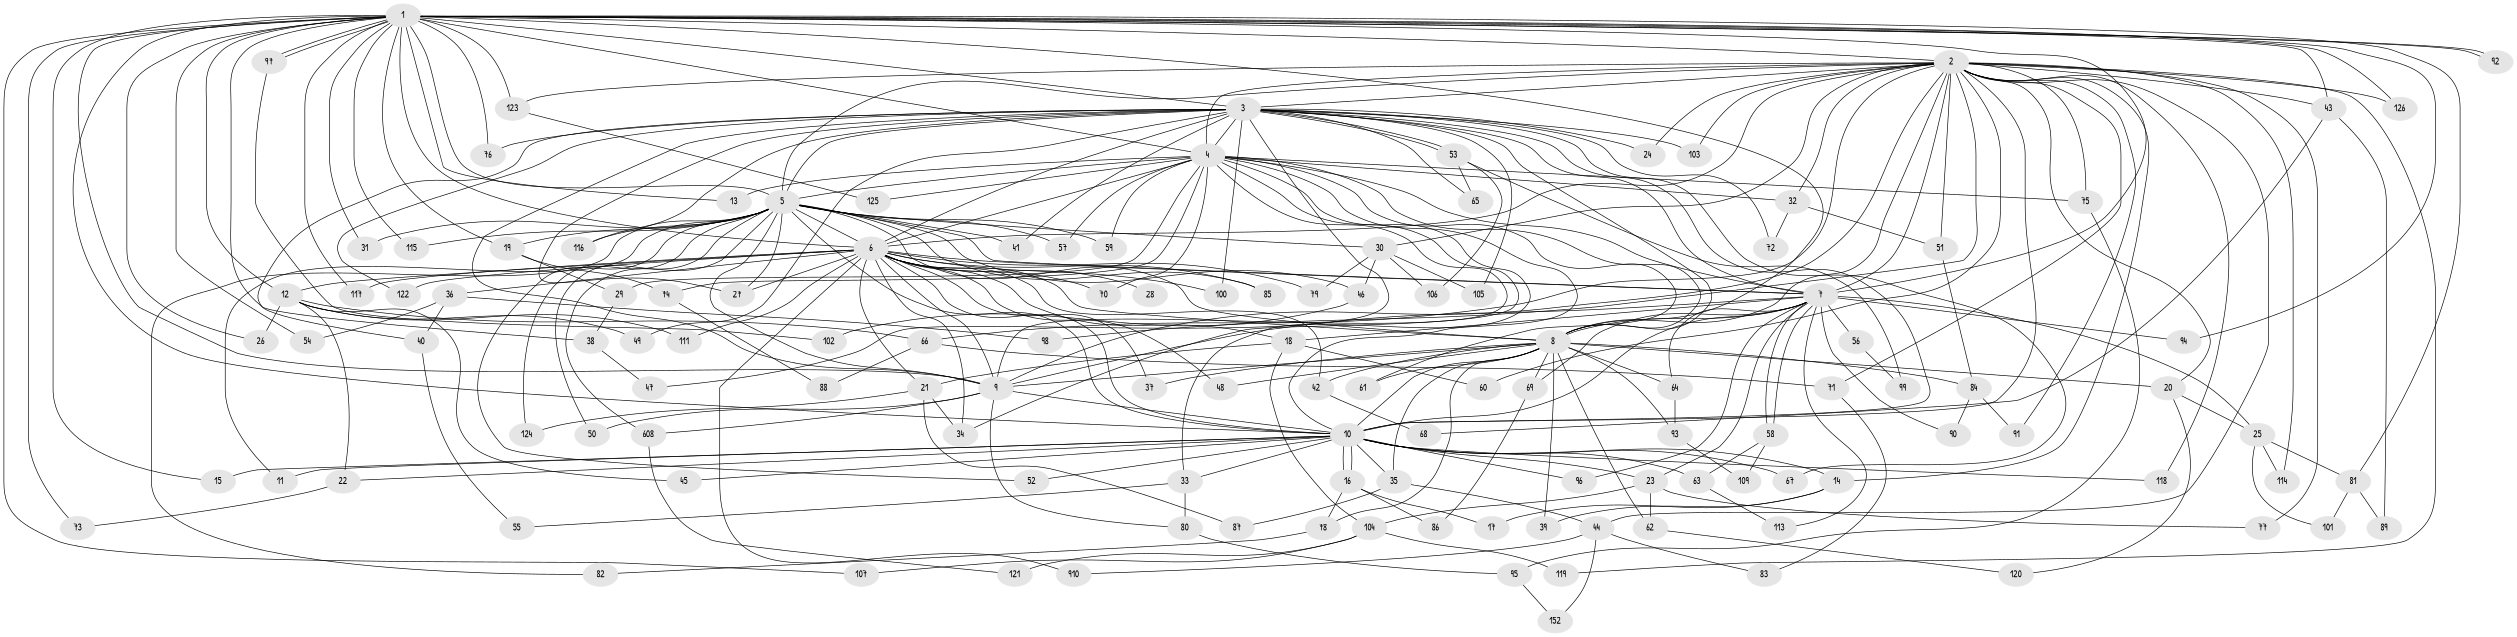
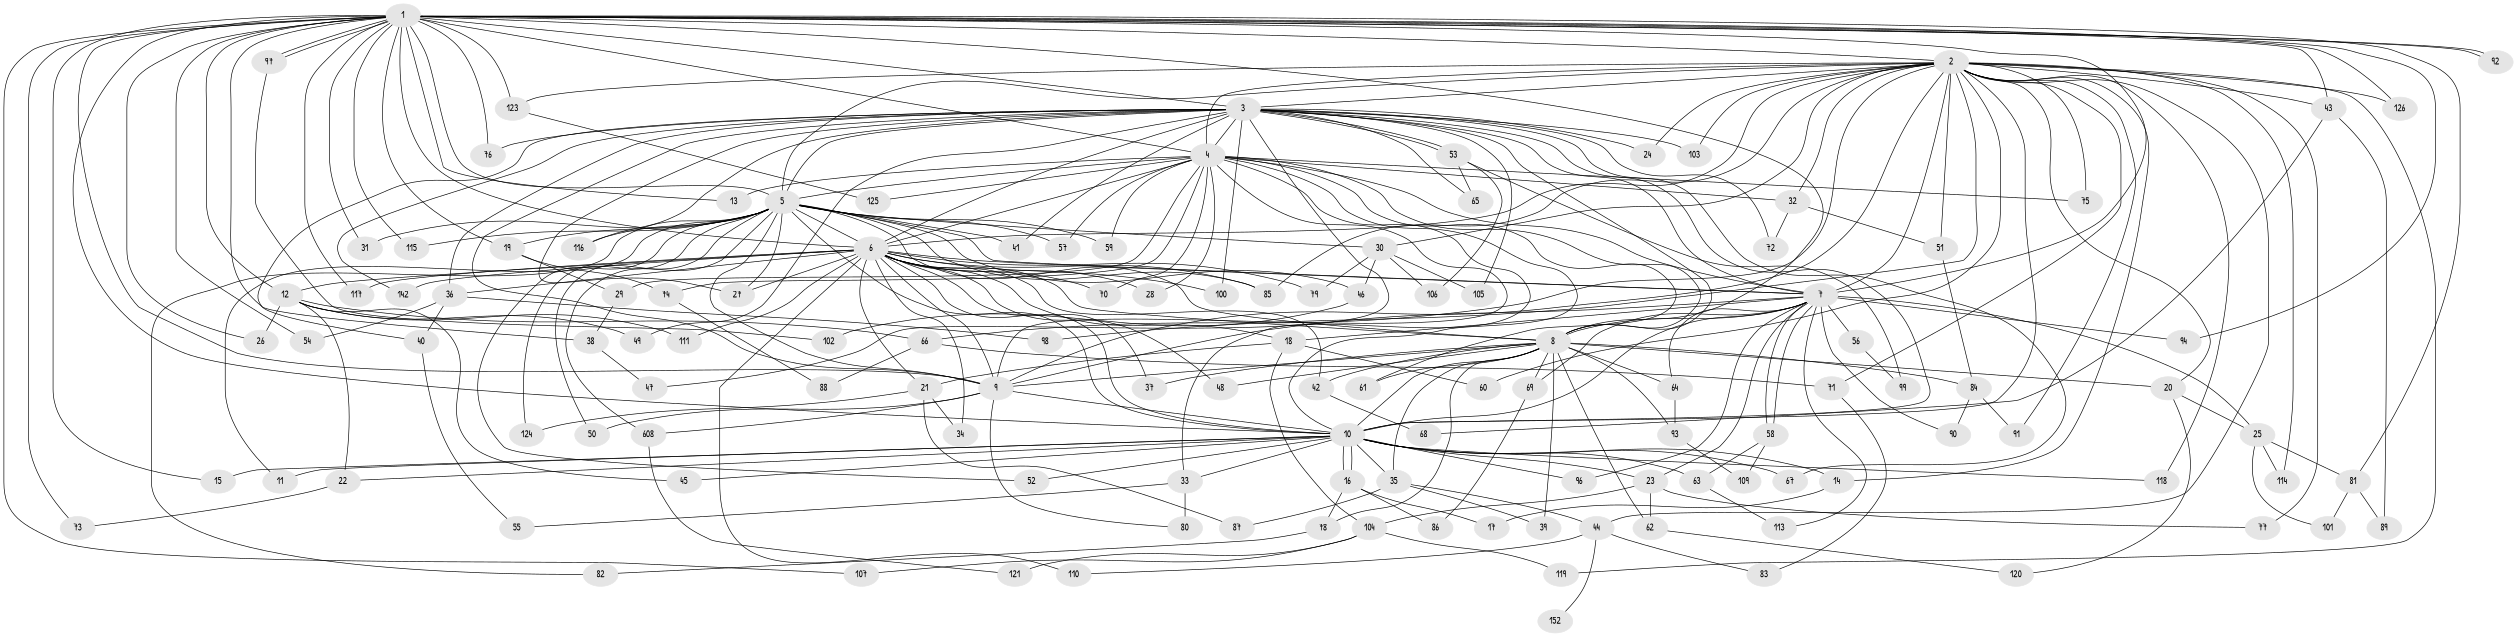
edge "3" -- "36": added
edge "2" -- "8": now "2" -- "85"
node "122": label "122" -> "142"
edge "4" -- "34": now "4" -- "28"
edge "14" -- "39": now "35" -- "39"
node "910": label "910" -> "110"
node "95": removed
